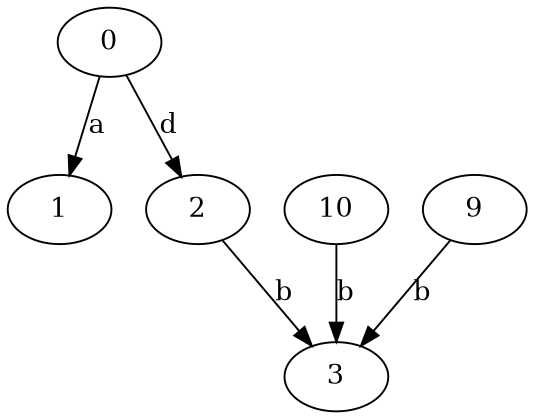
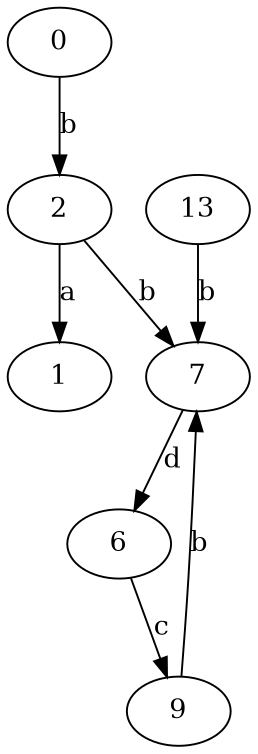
edge "0" -> "1": now "2" -> "1"
edge "0" -> "2": label "d" -> "b"
node "10": label "10" -> "13"
node "3": label "3" -> "7"
node "6": added
